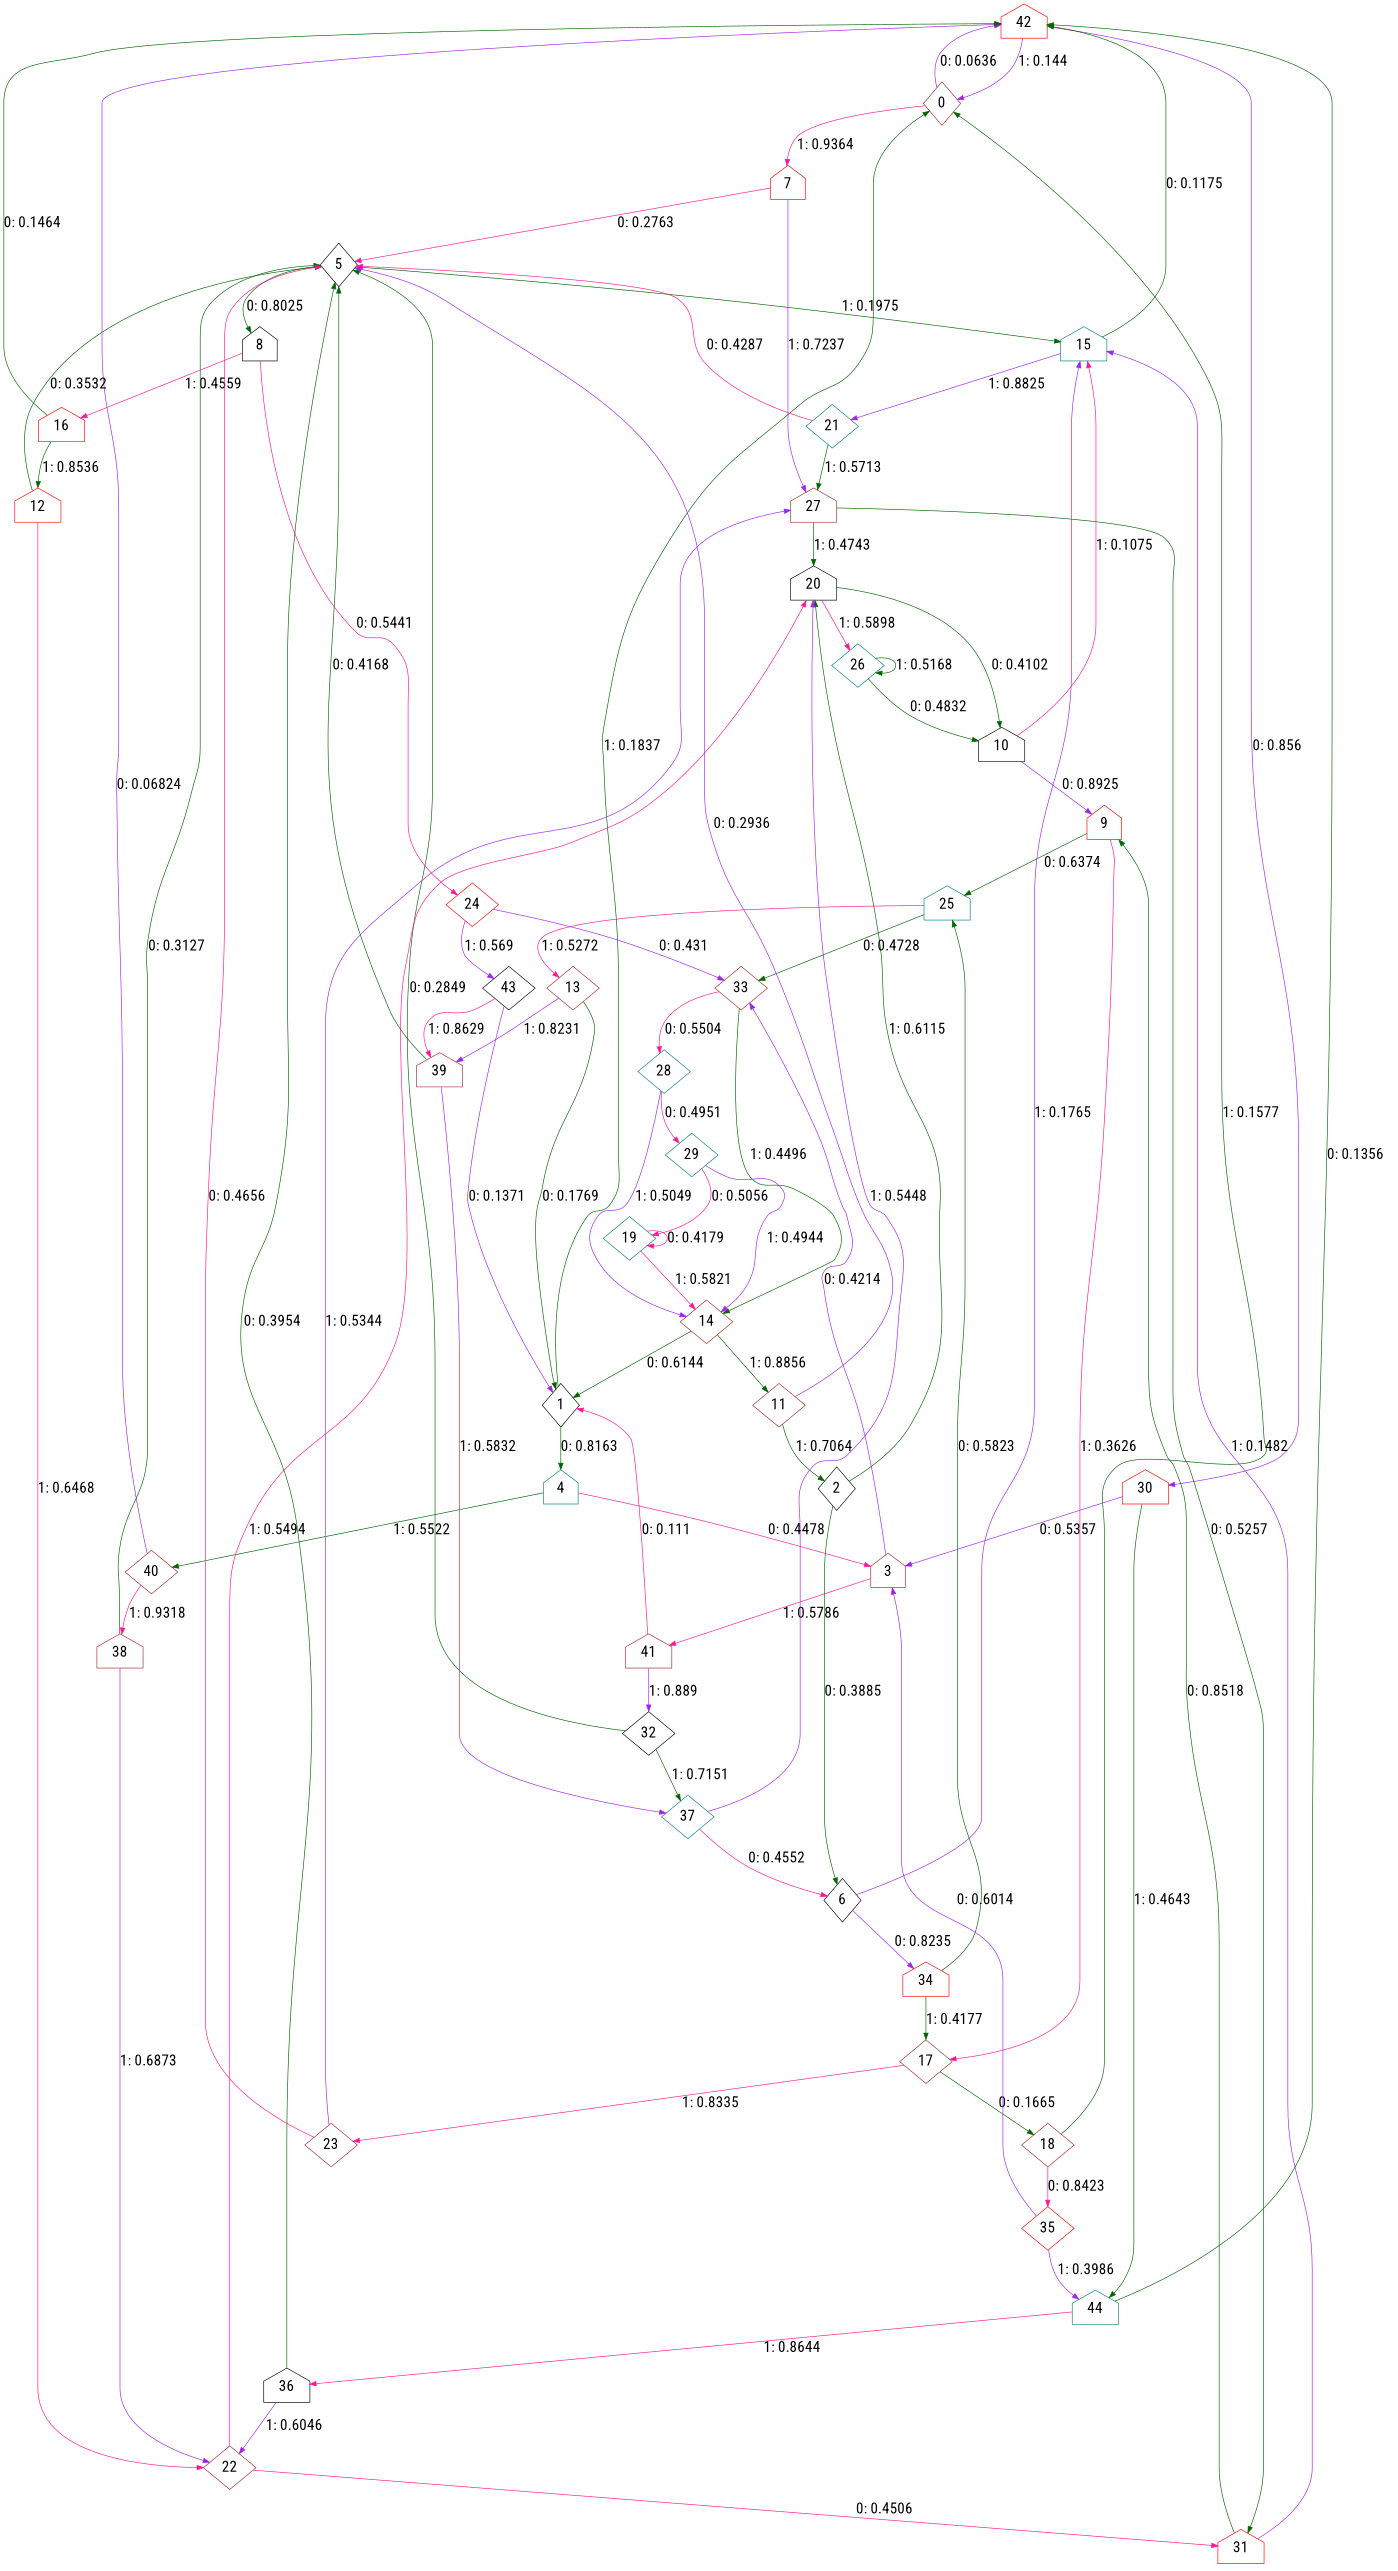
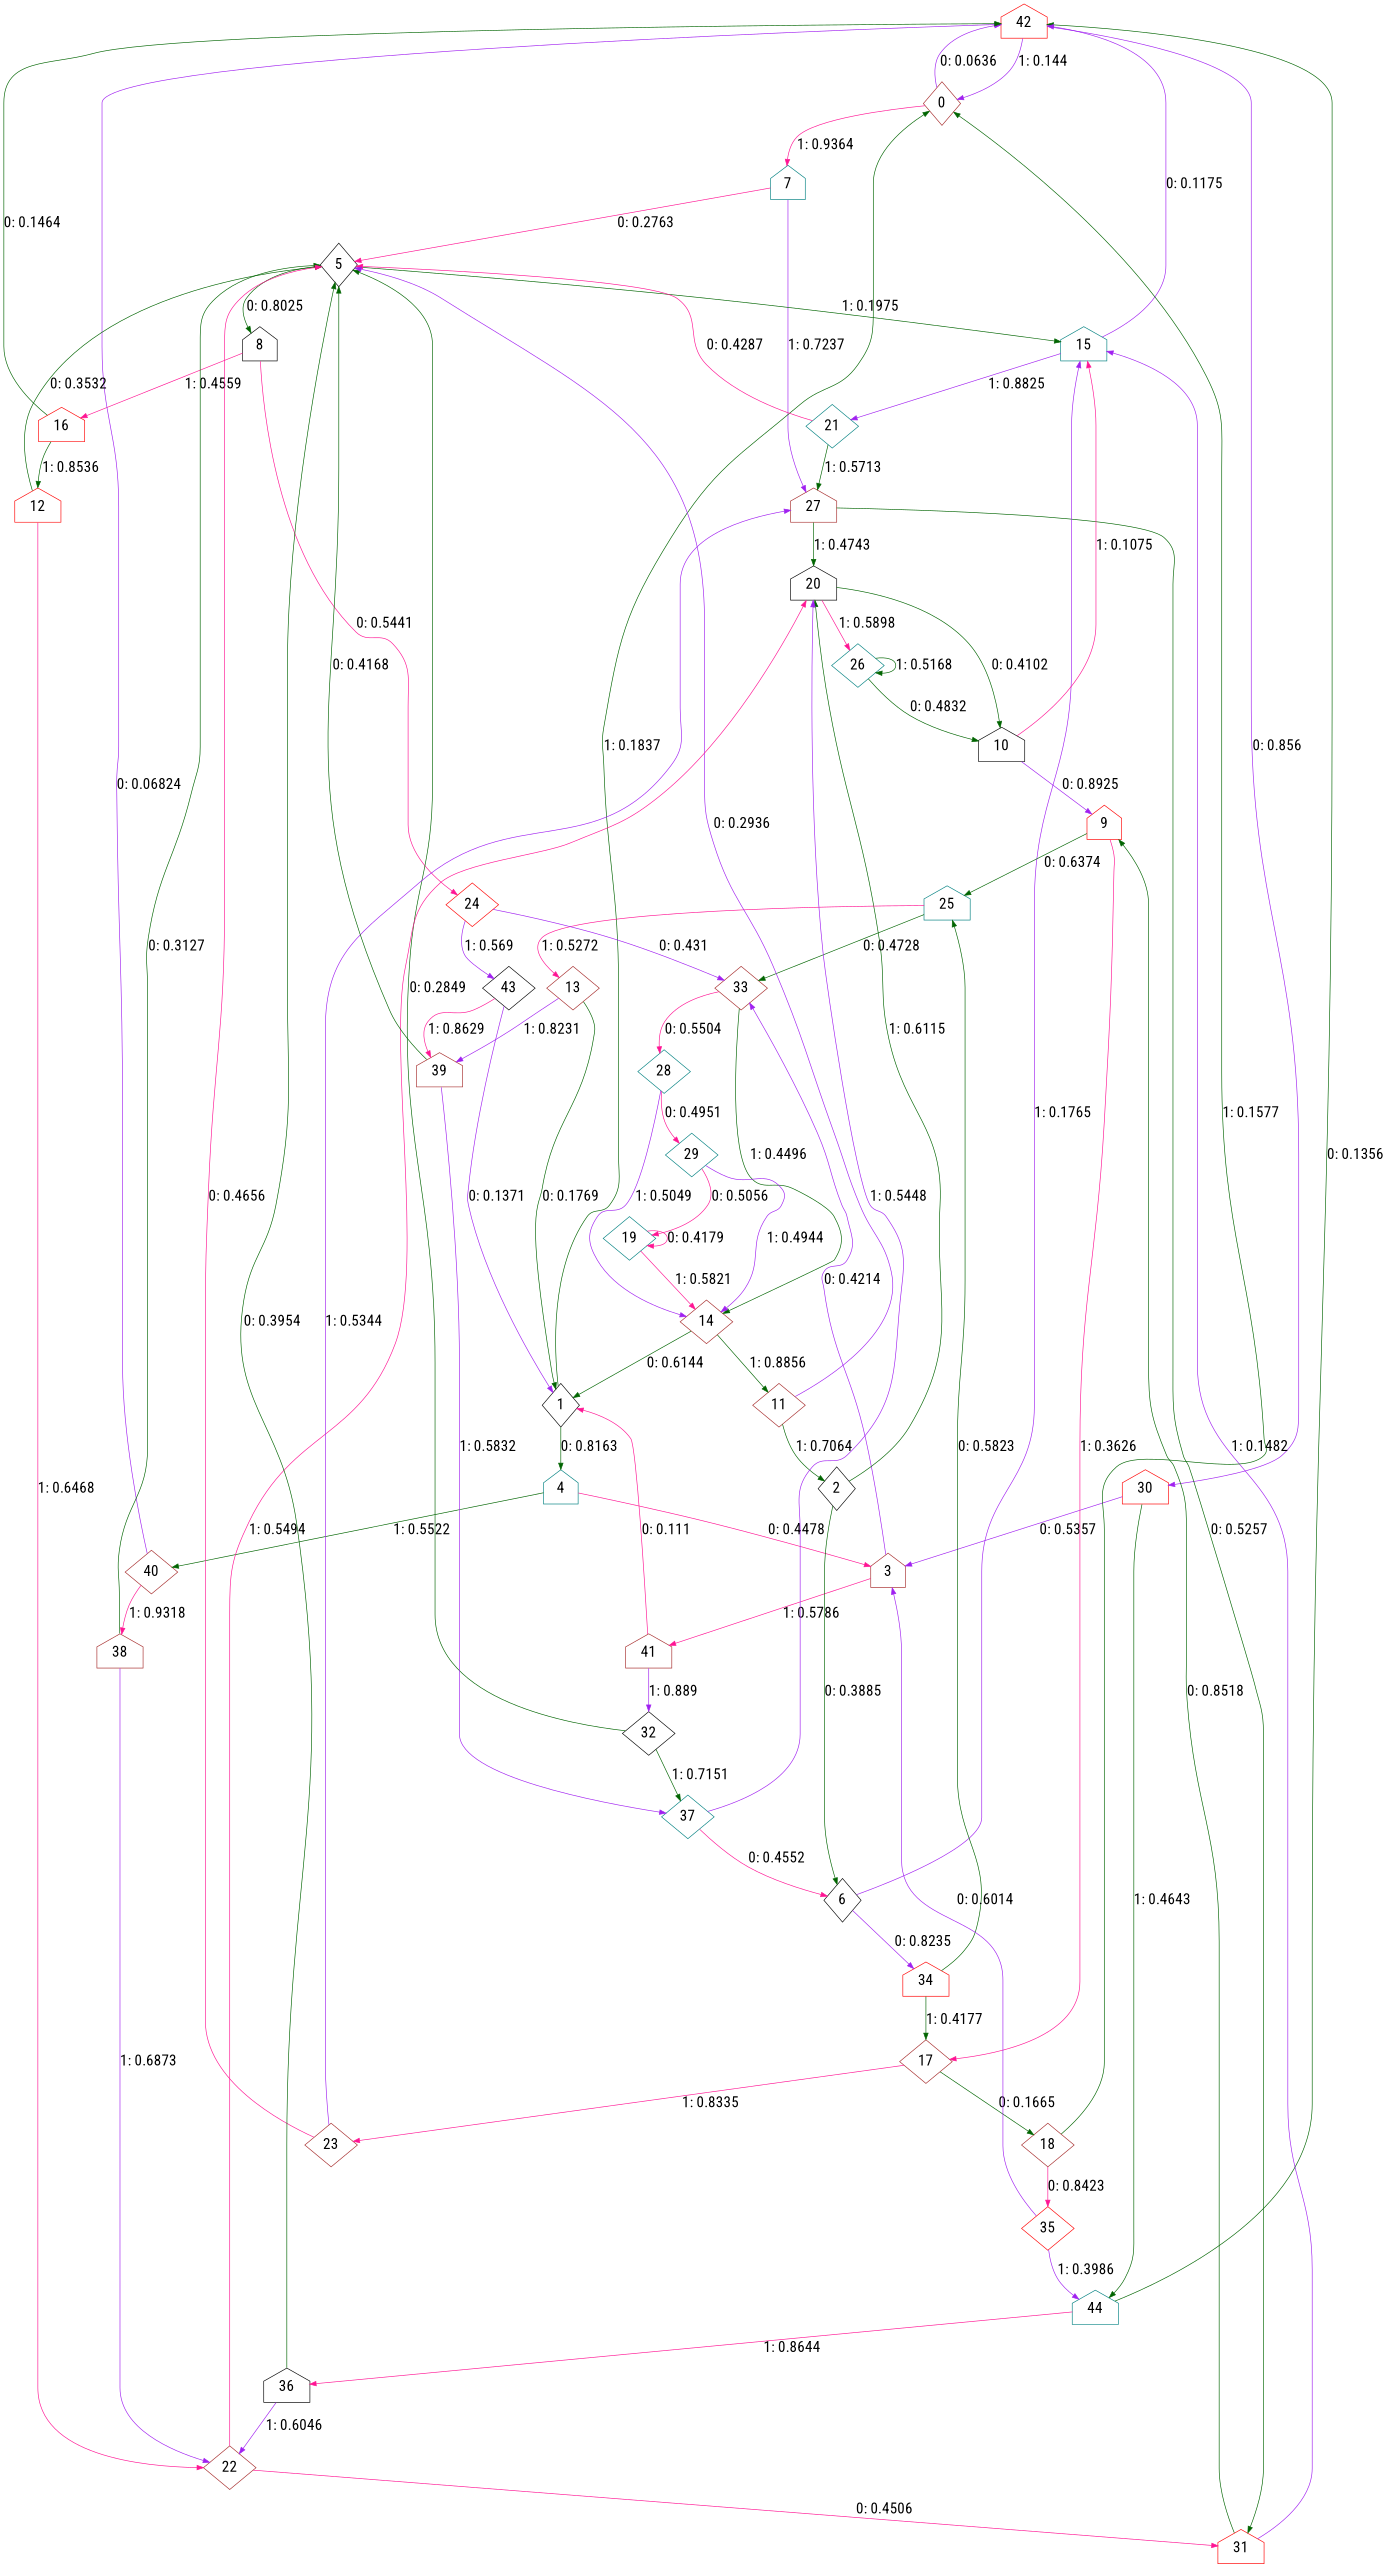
edge "15" -> "42": color darkgreen -> purple
node "7": color red -> teal
